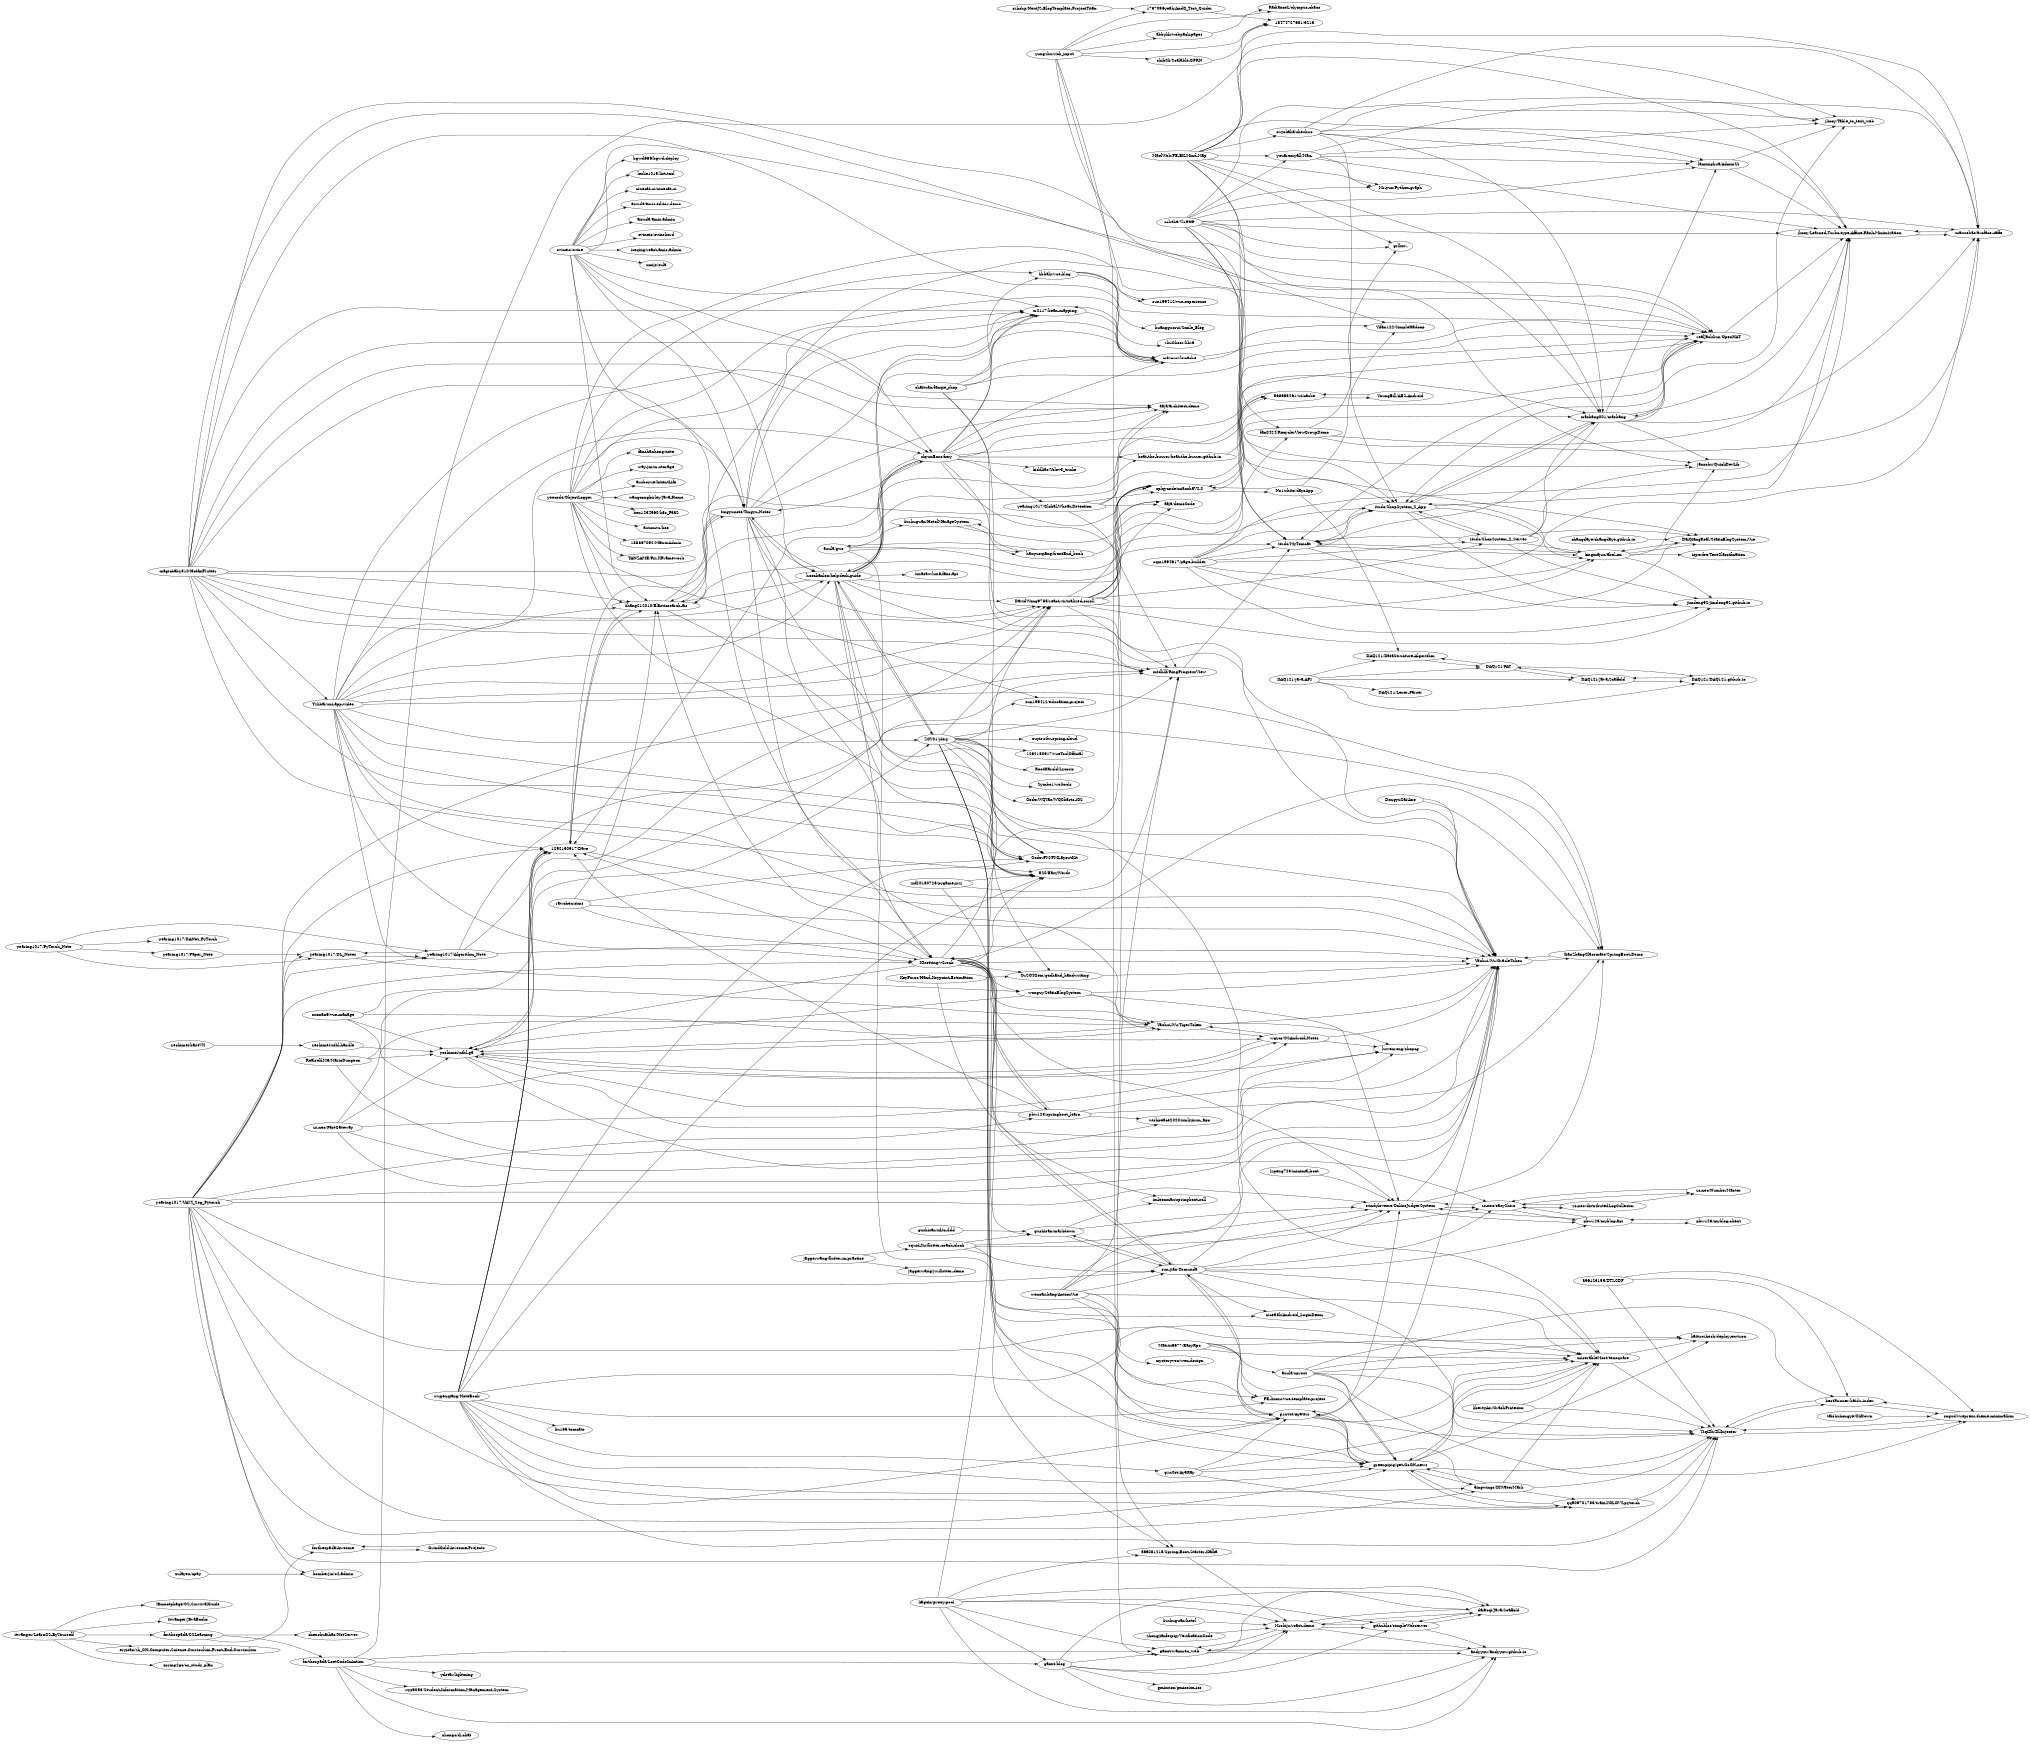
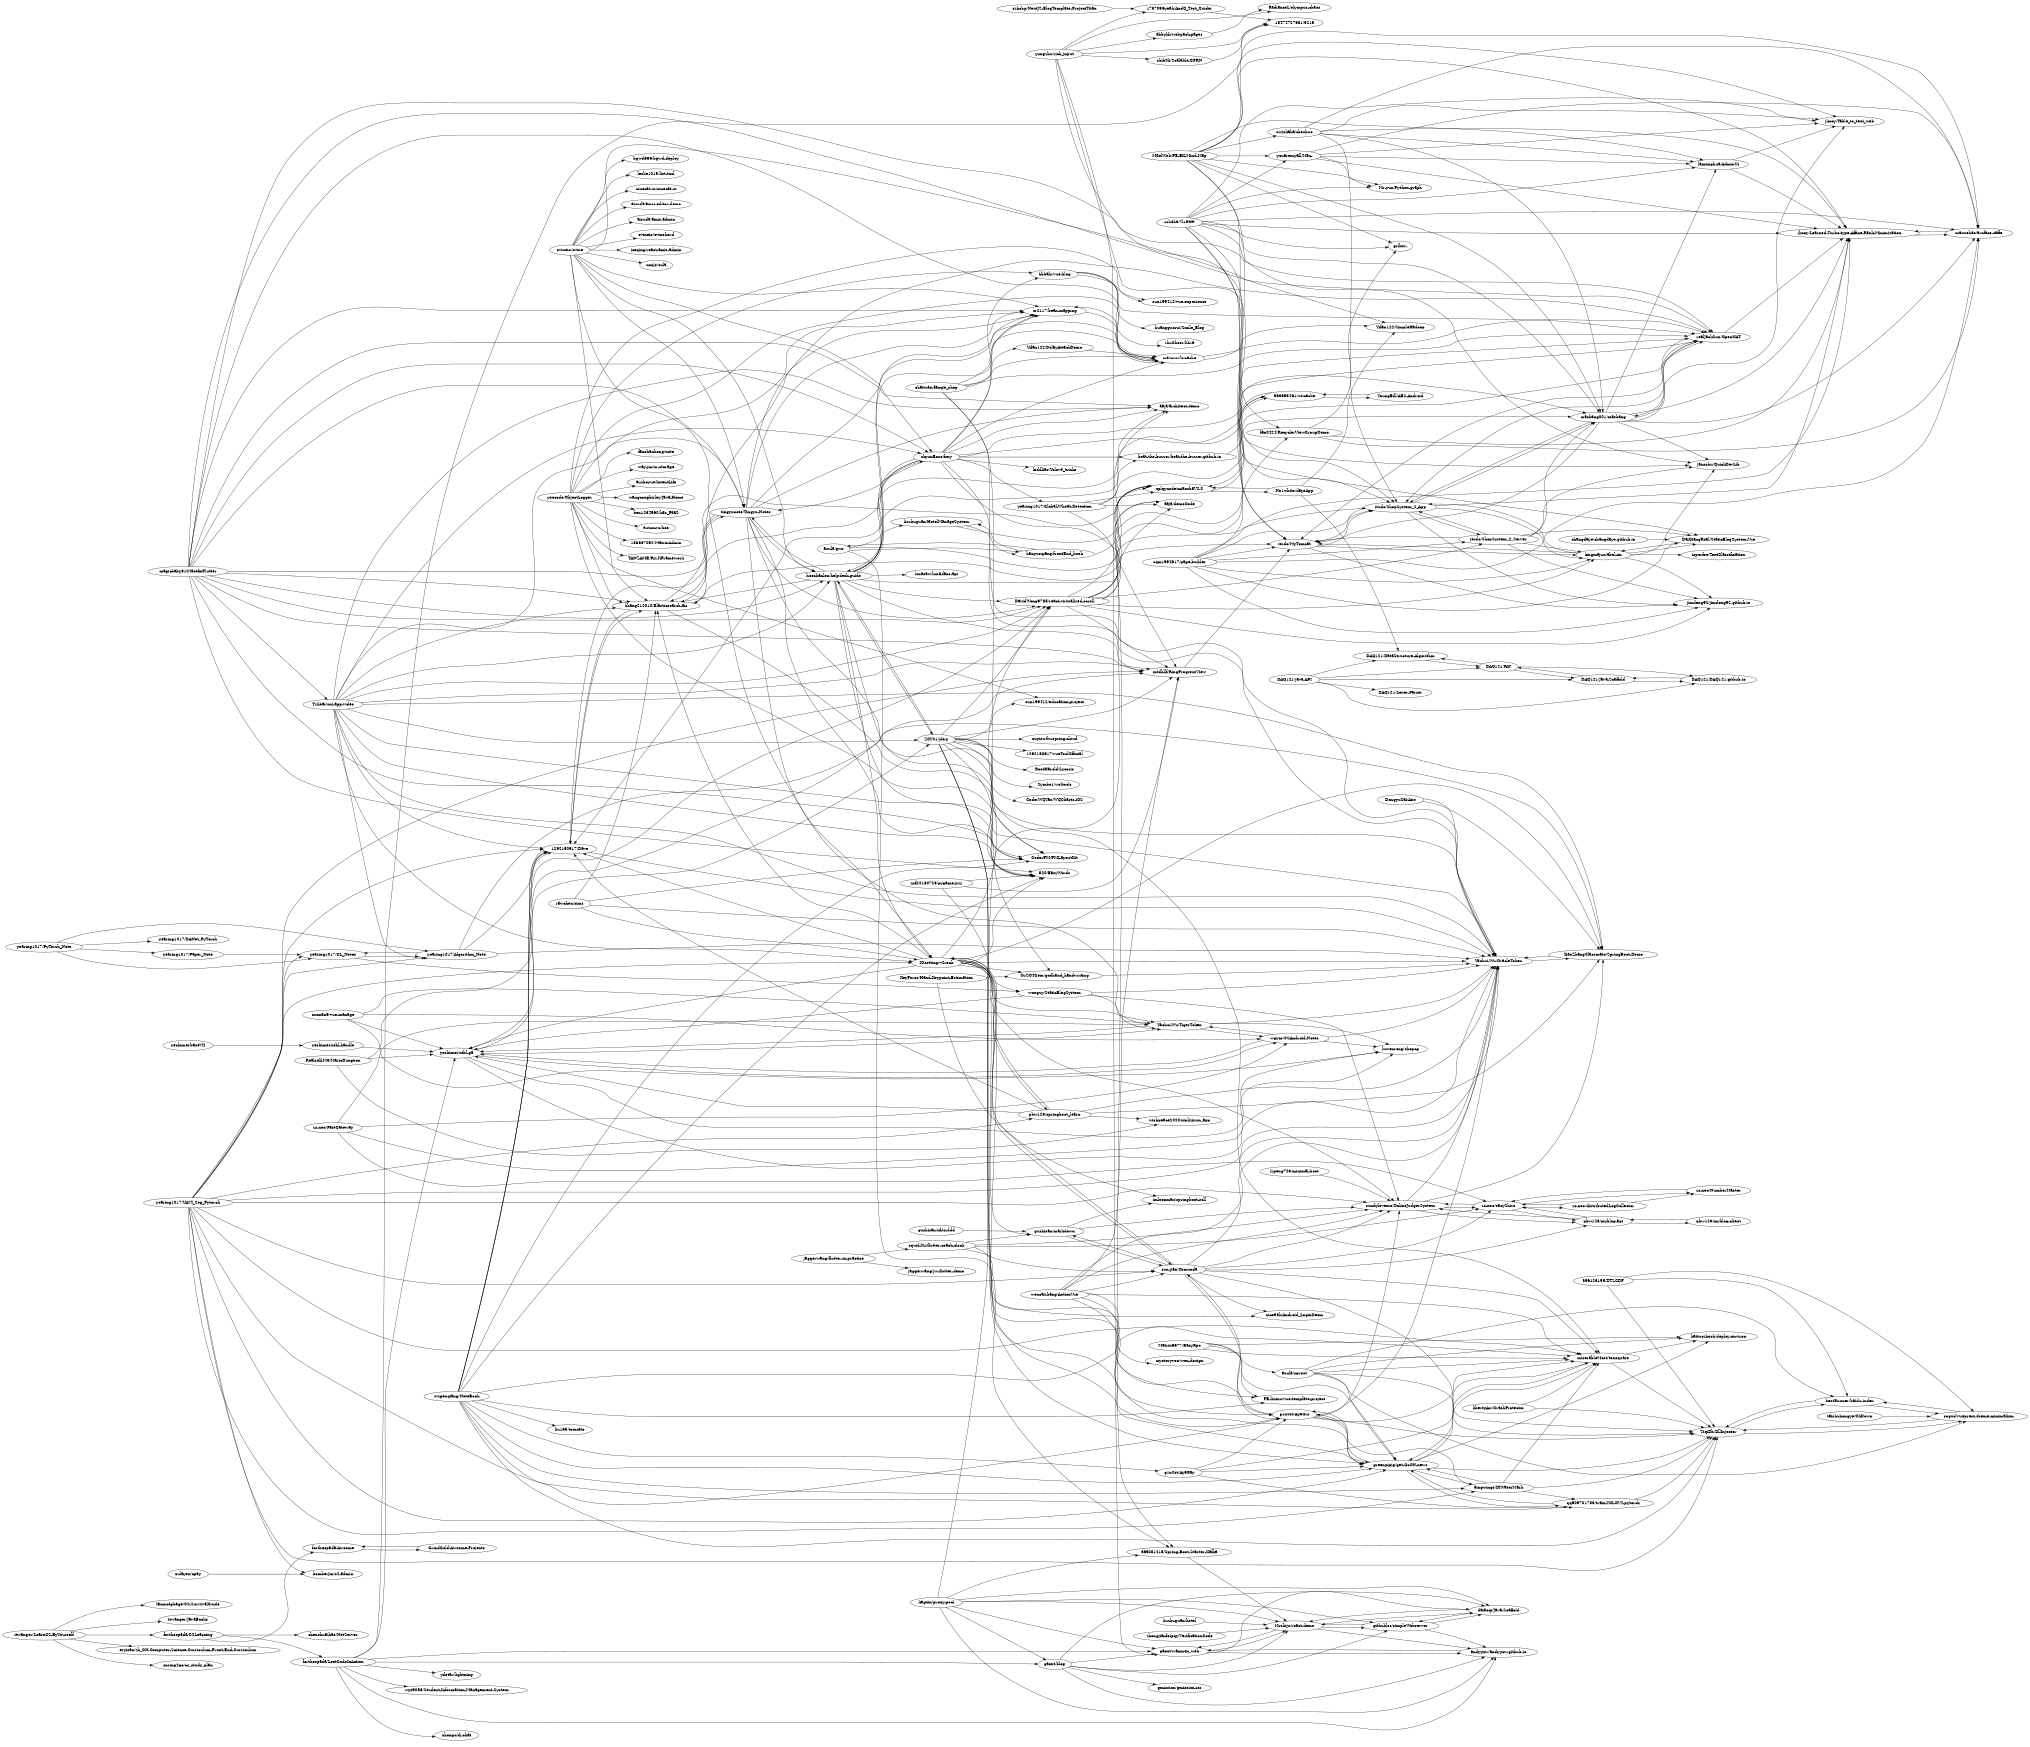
node "Yifan122/DelayAttackDemo": added
edge "zs-neo/FastGateway" -> "yeshimei/ntbl-ga": now "forthespada/LeetCodeInAction" -> "yeshimei/ntbl-ga"
